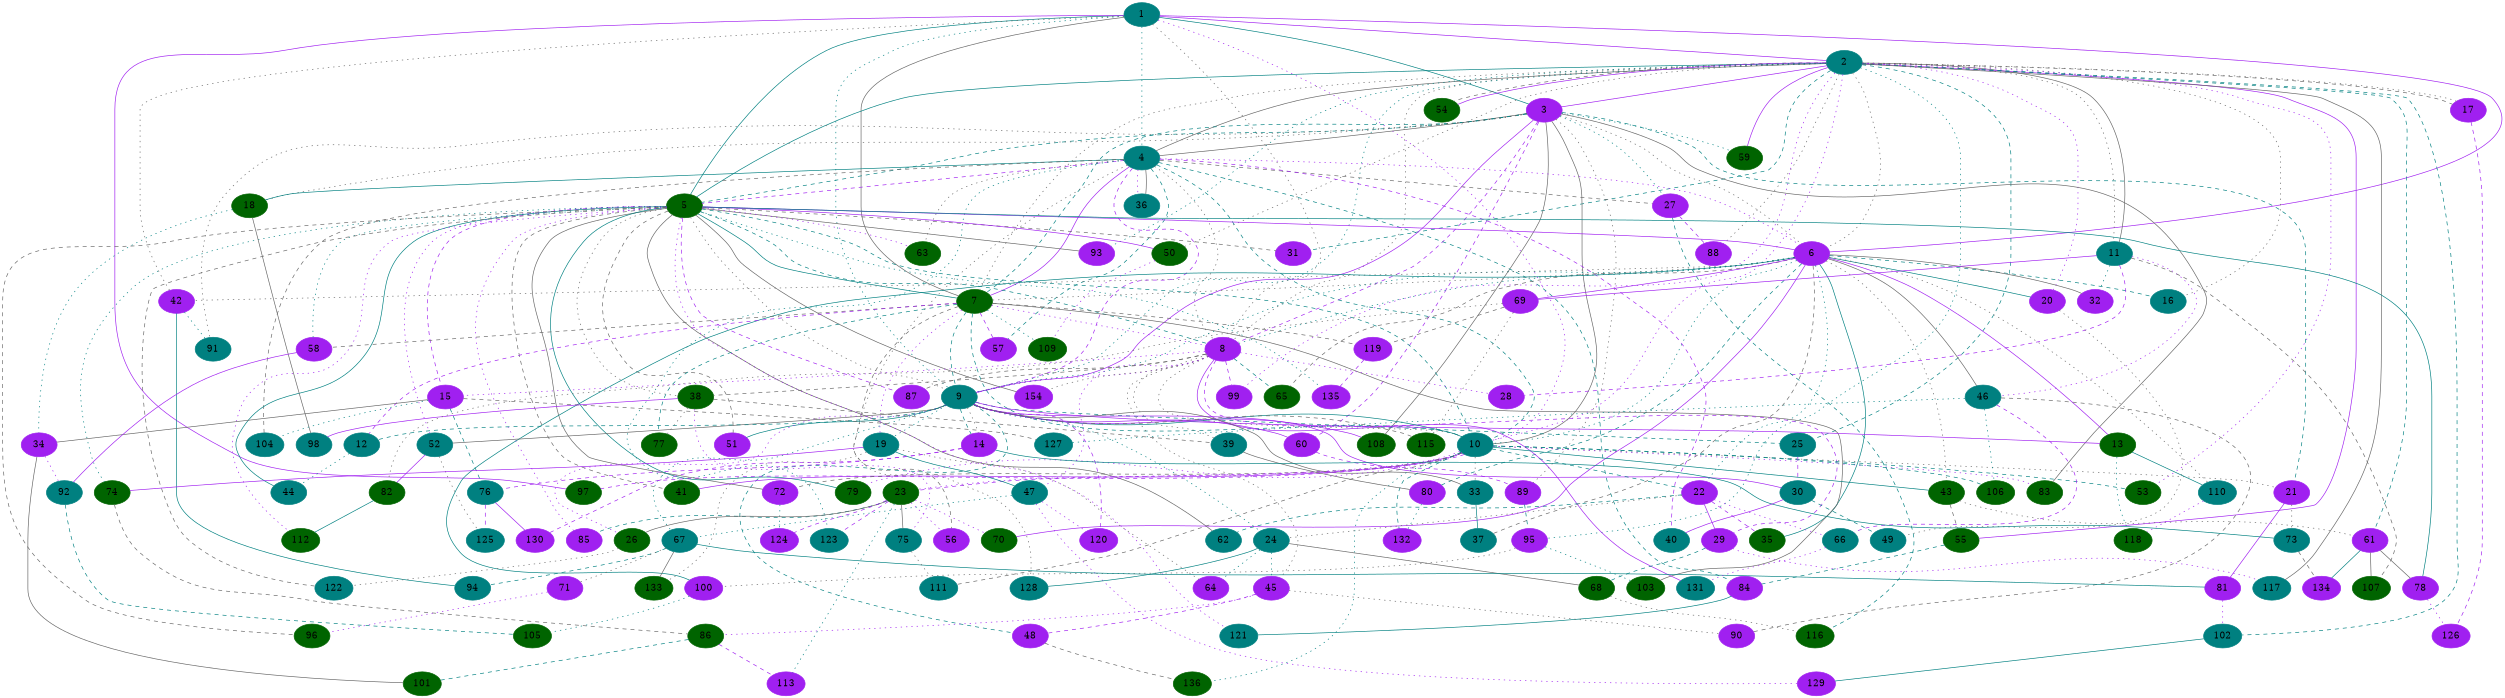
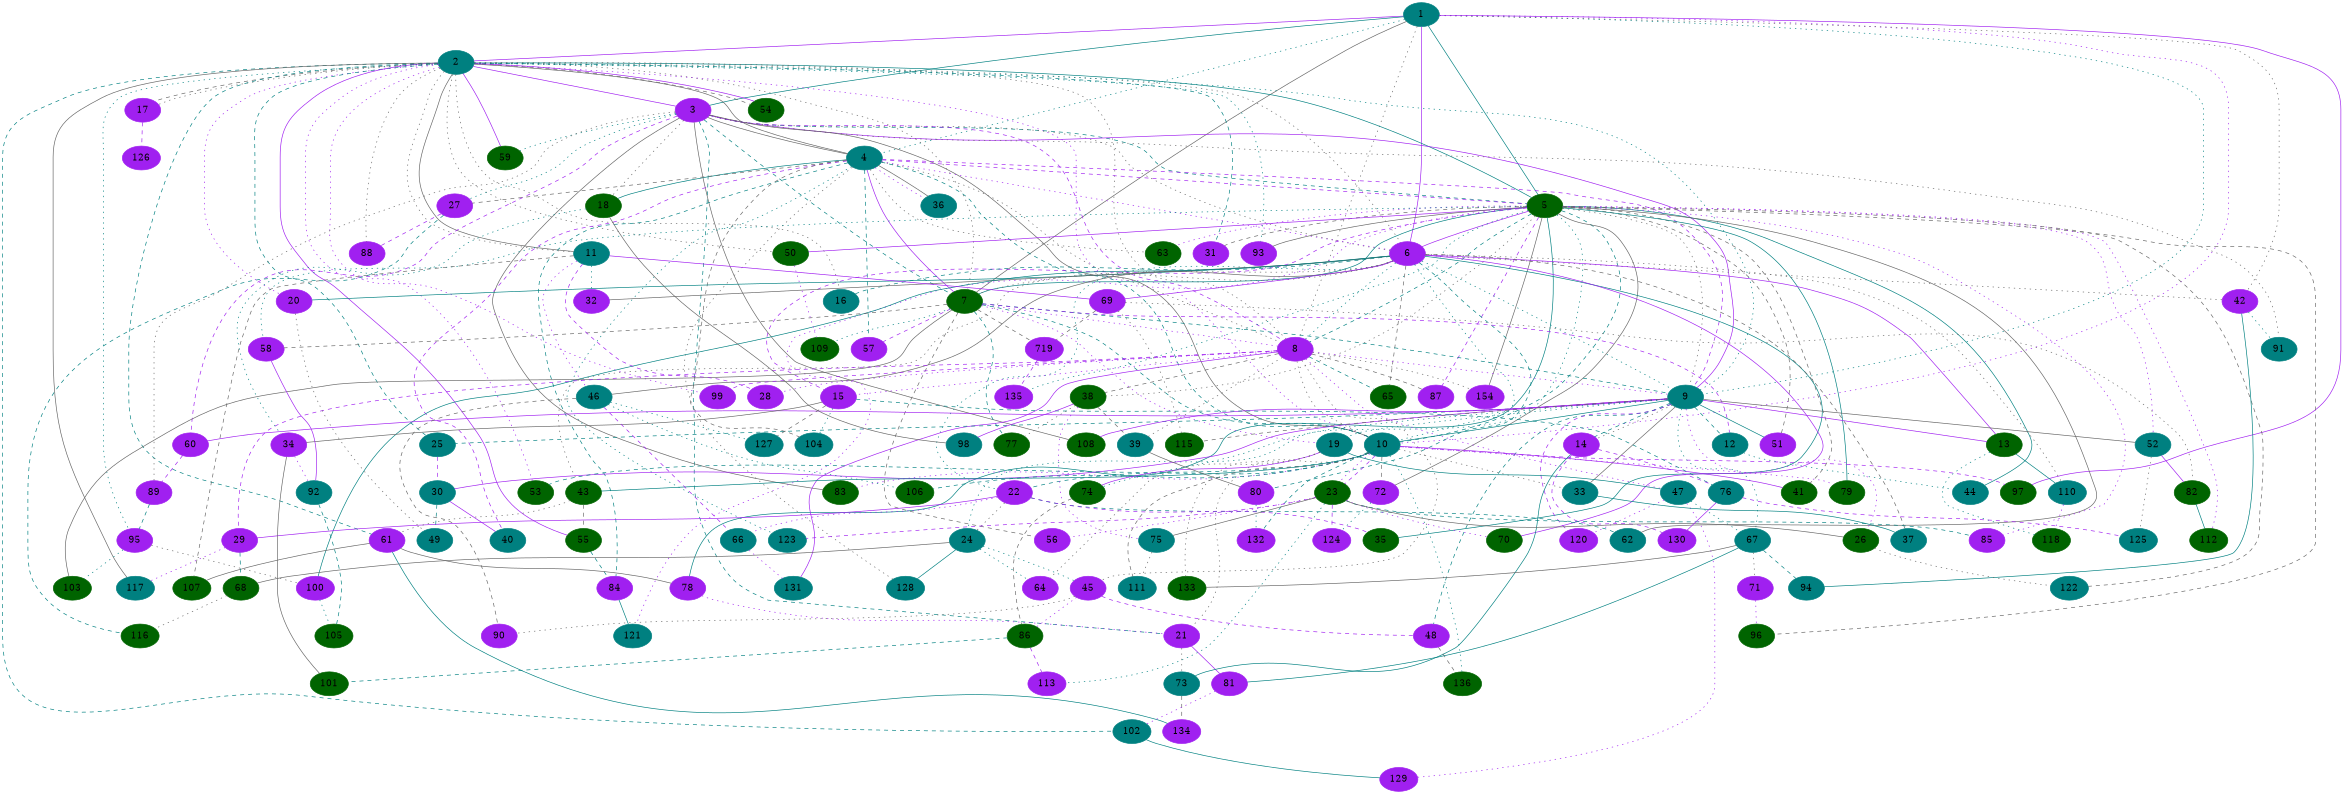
node "119": label "119" -> "719"
edge "78" -- "126": now "78" -- "21"
